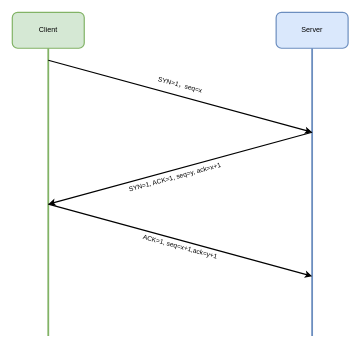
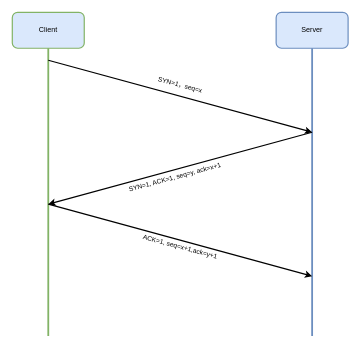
node "Client": fillcolor #d5e8d4 -> #dae8fc
